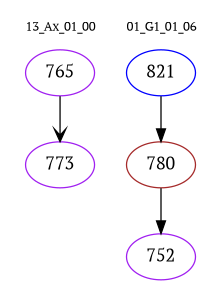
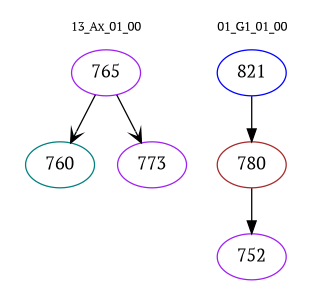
cluster "01_G1_01_06": label "01_G1_01_06" -> "01_G1_01_00"
node "760": added
